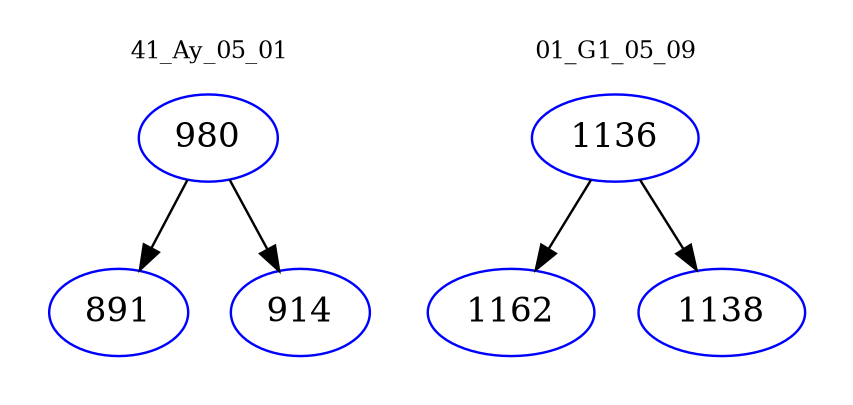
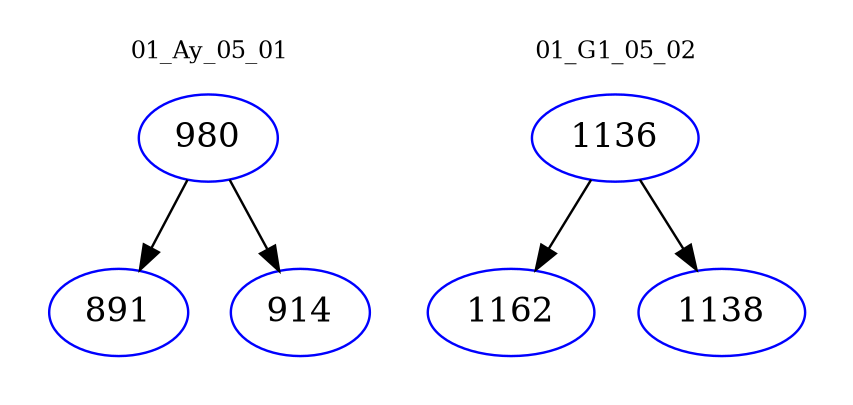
cluster "41_Ay_05_01": label "41_Ay_05_01" -> "01_Ay_05_01"
cluster "01_G1_05_09": label "01_G1_05_09" -> "01_G1_05_02"
